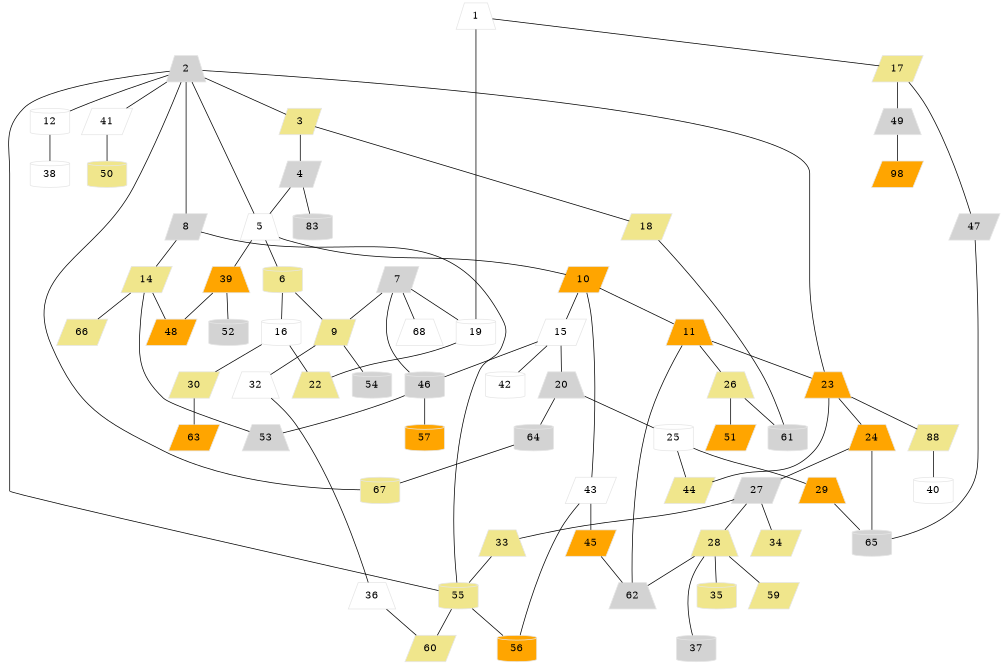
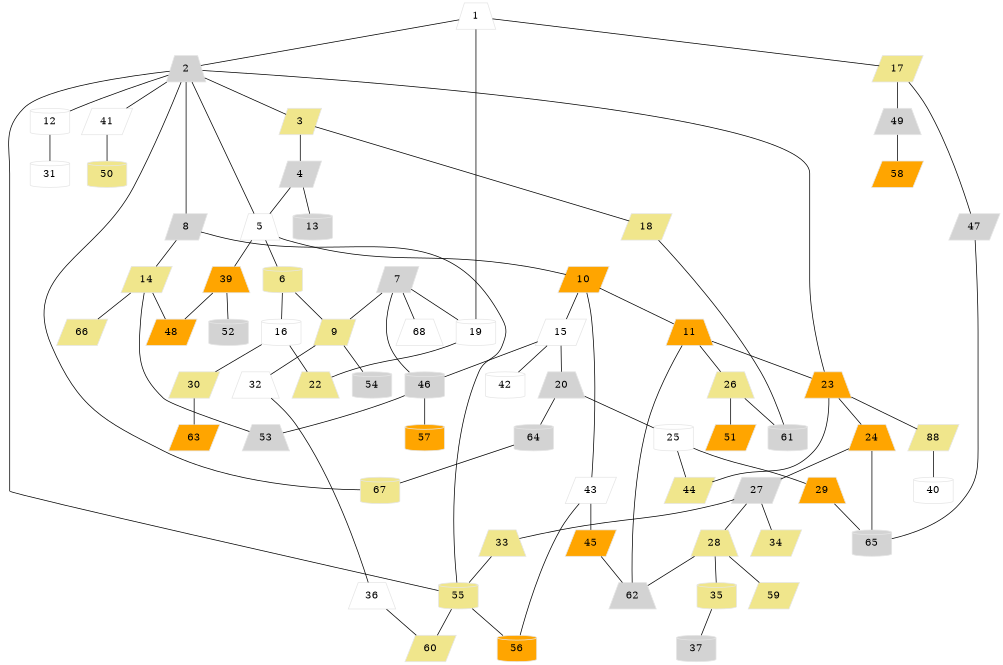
edge "1" -- "2": added
node "38": label "38" -> "31"
node "98": label "98" -> "58"
node "83": label "83" -> "13"
edge "28" -- "37": now "35" -- "37"
